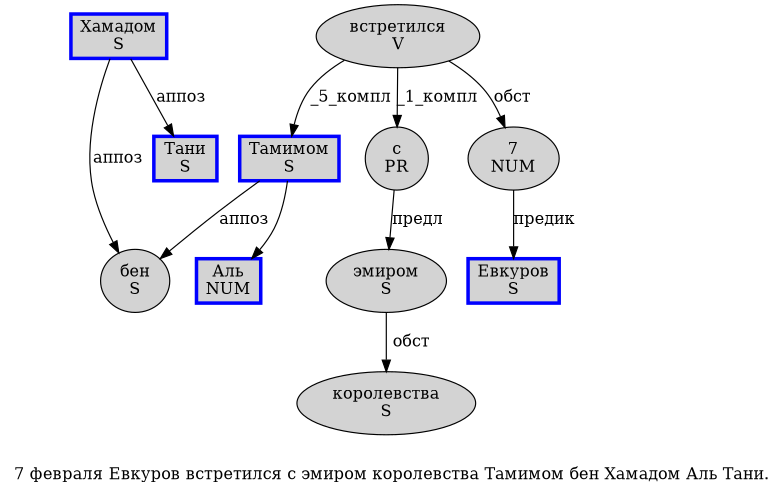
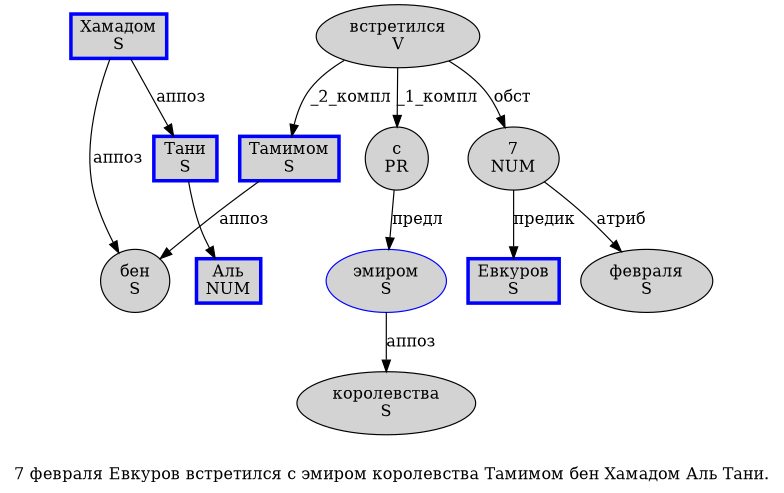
edge "встретился V" -> "Тамимом S": label "_5_компл" -> "_2_компл"
edge "Тамимом S" -> "Аль NUM": now "Тани S" -> "Аль NUM"
node "эмиром S": color black -> blue
node "февраля S": added
edge "эмиром S" -> "королевства S": label "обст" -> "аппоз"
